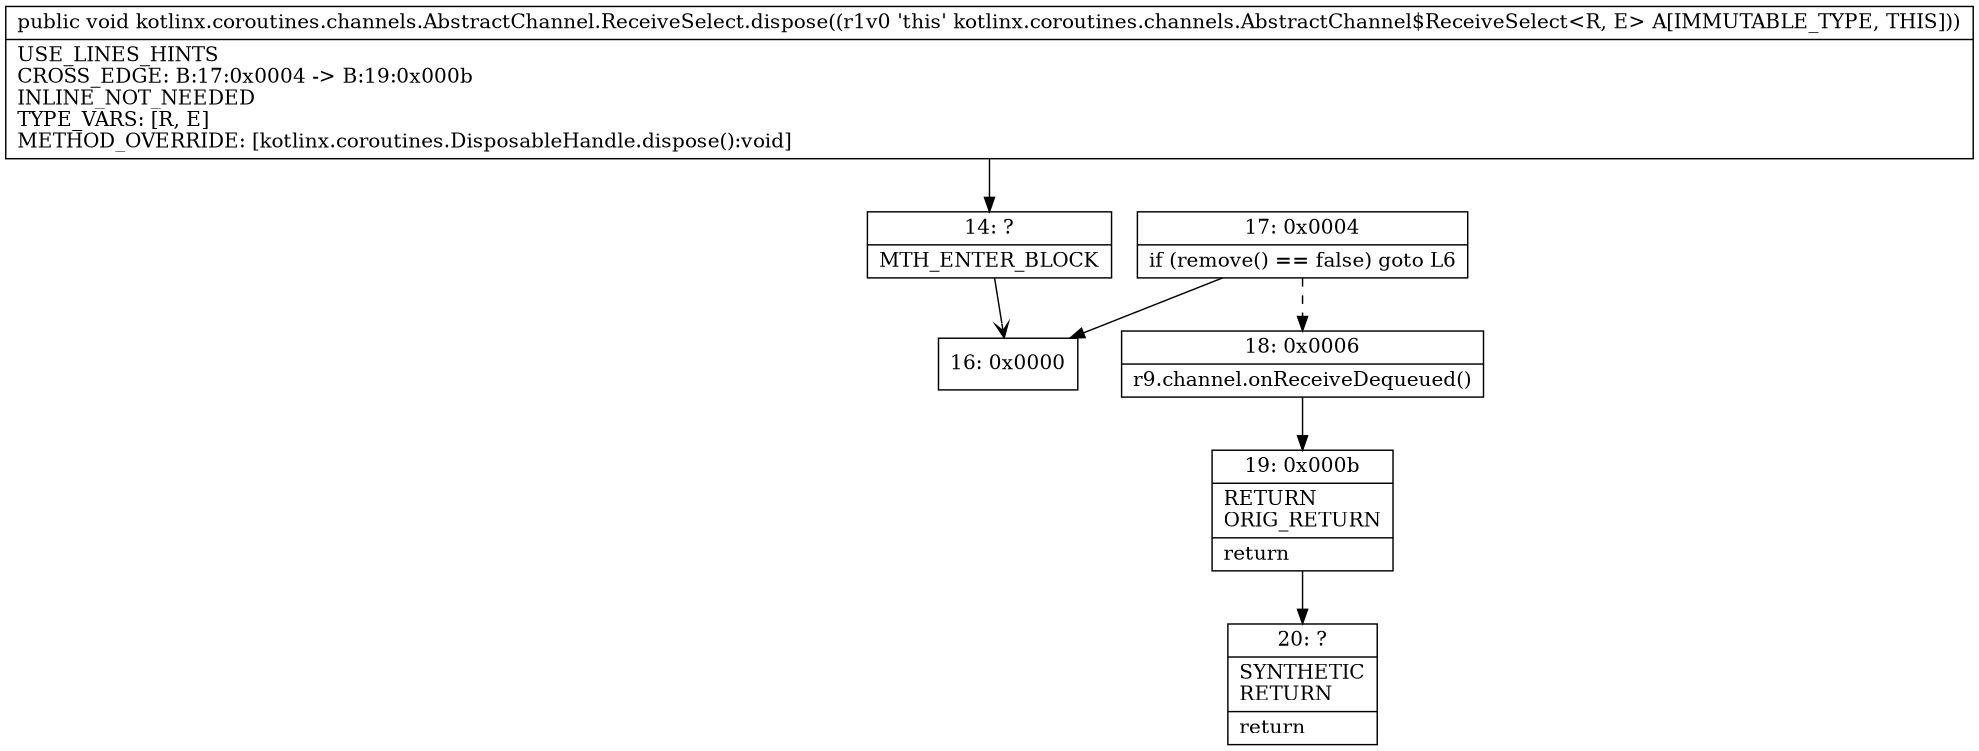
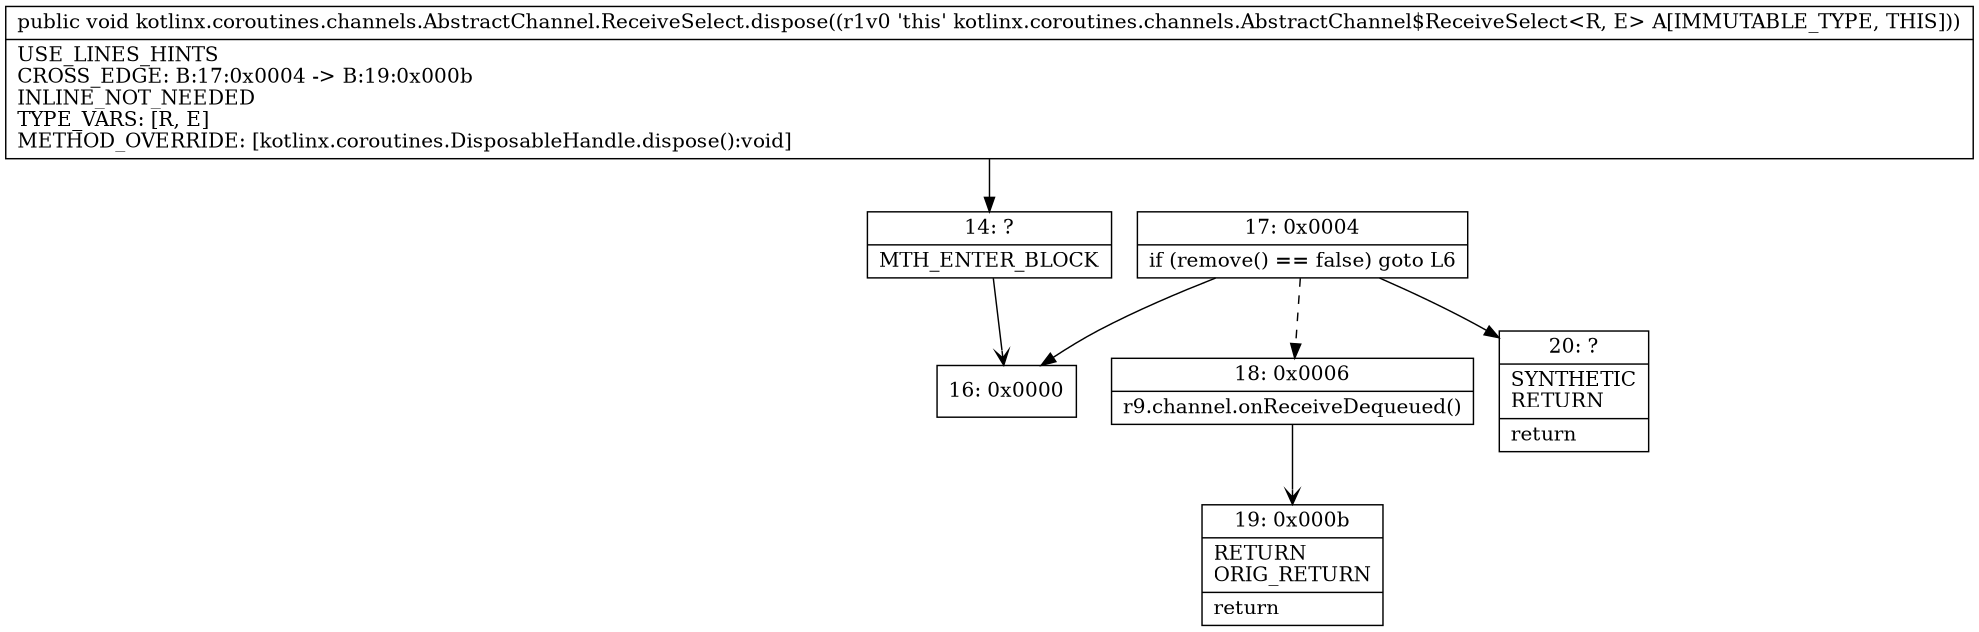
edge "18: 0x0006" -> "19: 0x000b": arrowhead normal -> vee
edge "19: 0x000b" -> "20: ?": now "17: 0x0004" -> "20: ?"
